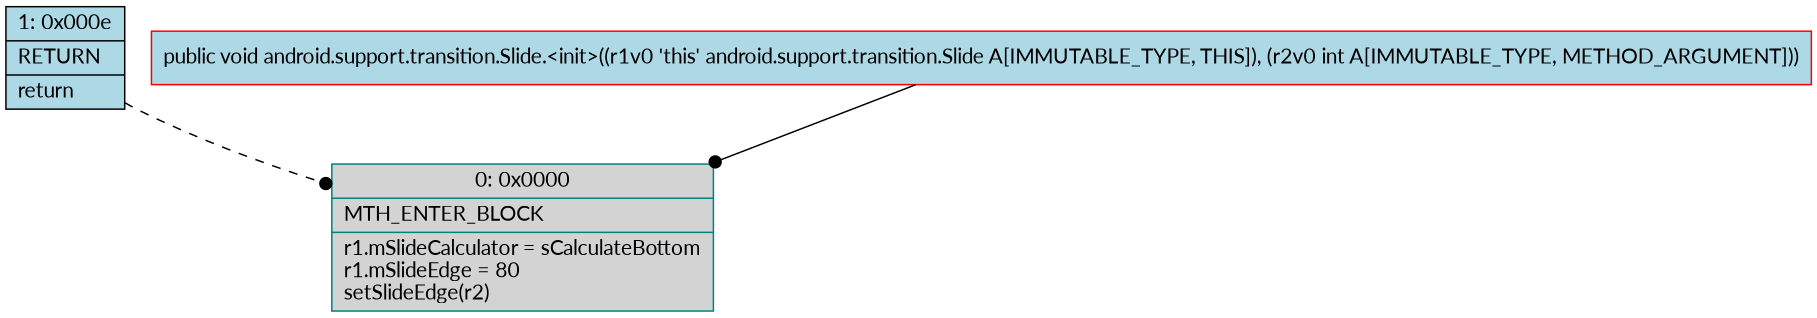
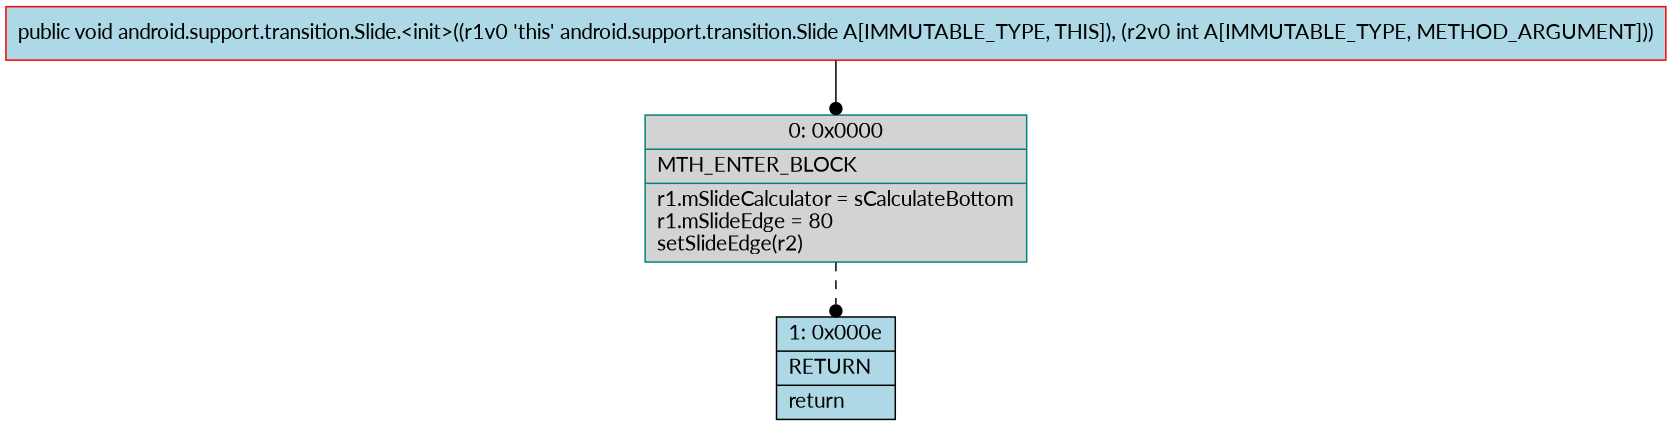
edge "1: 0x000e" -> "0: 0x0000": reversed
